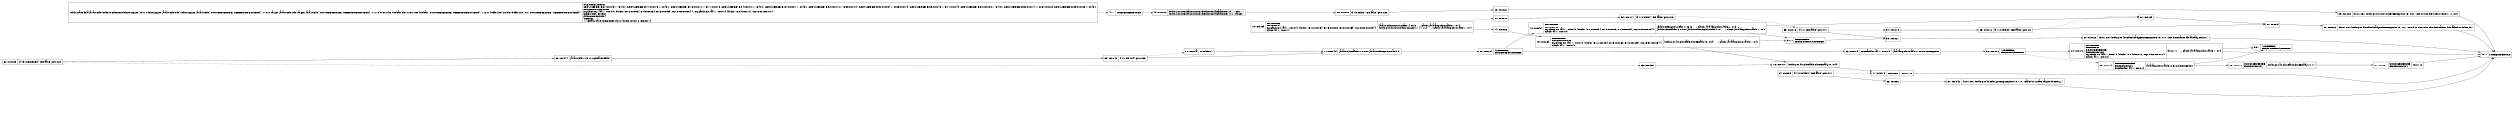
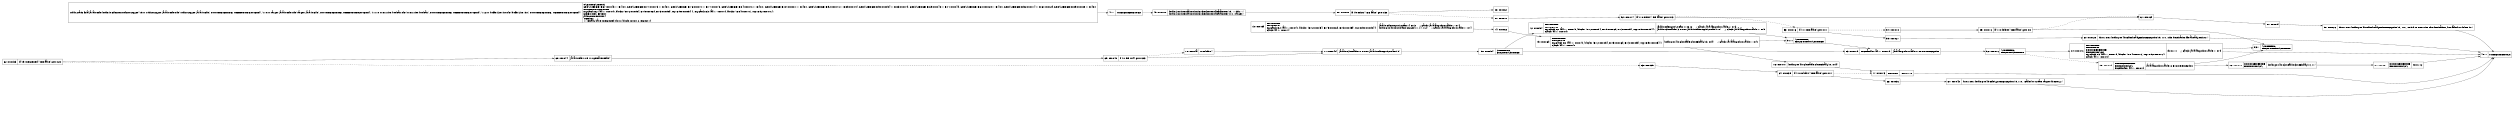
node "89: 0x008e": removed
edge "73: 0x005f" -> "51: 0x0010": now "50: 0x000e" -> "51: 0x0010"
edge "72: 0x0054" -> "61: 0x002f": now "52: 0x0014" -> "61: 0x002f"
edge "55: 0x001c" -> "57: 0x001f": now "55: 0x001c" -> "93: ?"
node "91: ?": text "ARGUMENT" -> "SYNTHETIC"
edge "91: ?" -> "59: 0x0027": now "91: ?" -> "83: 0x007b"
node "75: 0x006d": text "RETURN_LEAVE" -> "TRY_LEAVE"
node "90: 0x0054": text "EXC_ENTER_SPLITTER" -> "EXC_TOP_SPLITTER"
edge "63: 0x0035" -> "76: 0x0070": now "63: 0x0035" -> "64: 0x0039"
